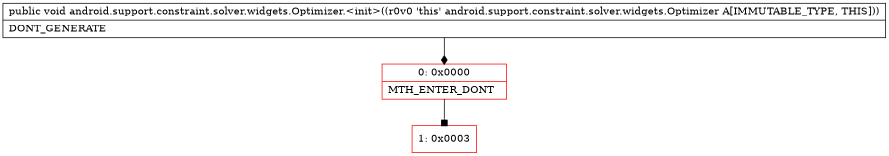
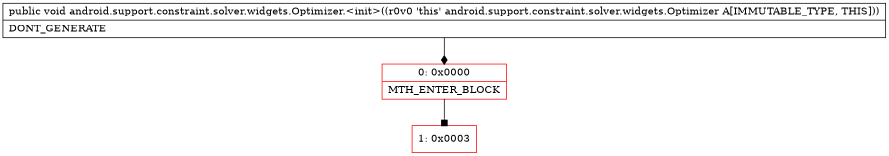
node "0: 0x0000": text "MTH_ENTER_DONT" -> "MTH_ENTER_BLOCK"
